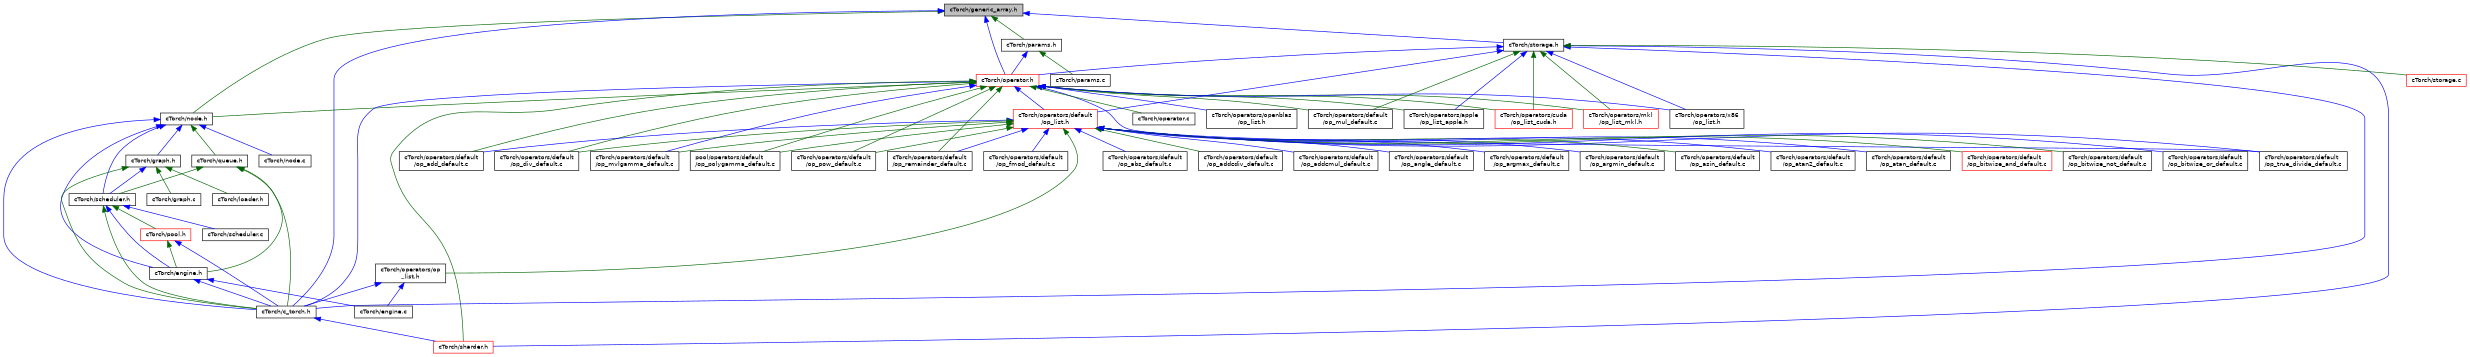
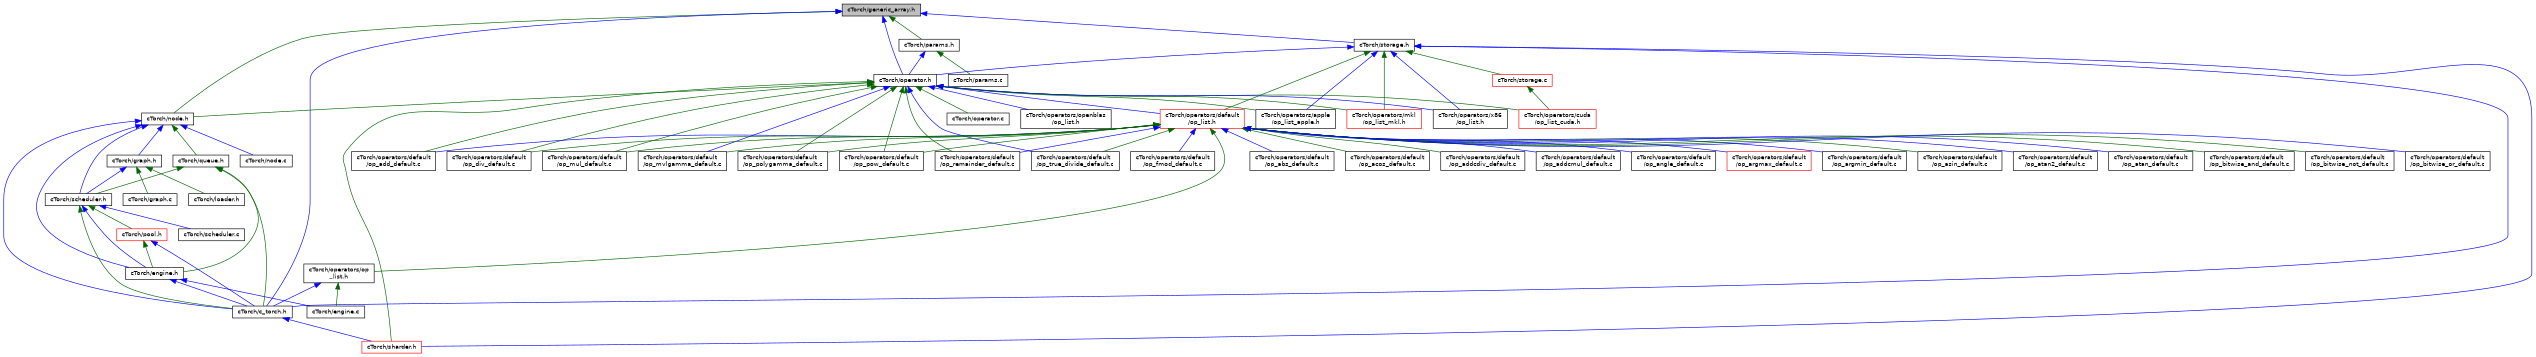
node "cTorch/operator.h": color red -> black
edge "cTorch/operators/default /op_list.h" -> "cTorch/storage.h": color blue -> darkgreen
edge "cTorch/operators/default /op_mul_default.c" -> "cTorch/storage.h": now "cTorch/operators/default /op_mul_default.c" -> "cTorch/operators/default /op_list.h"
edge "cTorch/operators/cuda /op_list_cuda.h" -> "cTorch/storage.h": now "cTorch/operators/cuda /op_list_cuda.h" -> "cTorch/storage.c"
edge "cTorch/c_torch.h" -> "cTorch/operator.h": removed
edge "cTorch/operators/default /op_true_divide_default.c" -> "cTorch/operators/default /op_list.h": color blue -> darkgreen
node "pool/operators/default /op_polygamma_default.c": label "pool/operators/default /op_polygamma_default.c" -> "cTorch/operators/default /op_polygamma_default.c"
node "cTorch/operators/default /op_acos_default.c": added
node "cTorch/operators/default /op_argmax_default.c": color black -> red
node "cTorch/operators/default /op_bitwise_and_default.c": color red -> black
edge "cTorch/c_torch.h" -> "cTorch/graph.h": removed
edge "cTorch/engine.c" -> "cTorch/operators/op _list.h": color blue -> darkgreen
